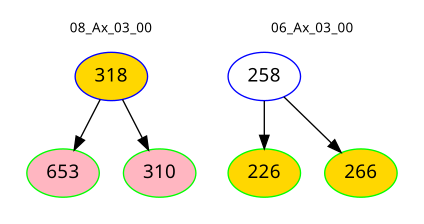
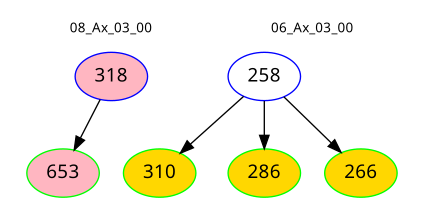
node "318": fillcolor gold -> lightpink
edge "318" -> "310": now "258" -> "310"
node "310": fillcolor lightpink -> gold
node "226": label "226" -> "286"
